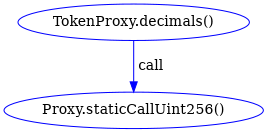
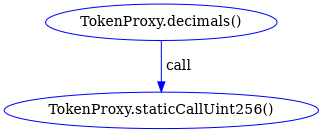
node "Proxy.staticCallUint256()": label "Proxy.staticCallUint256()" -> "TokenProxy.staticCallUint256()"
